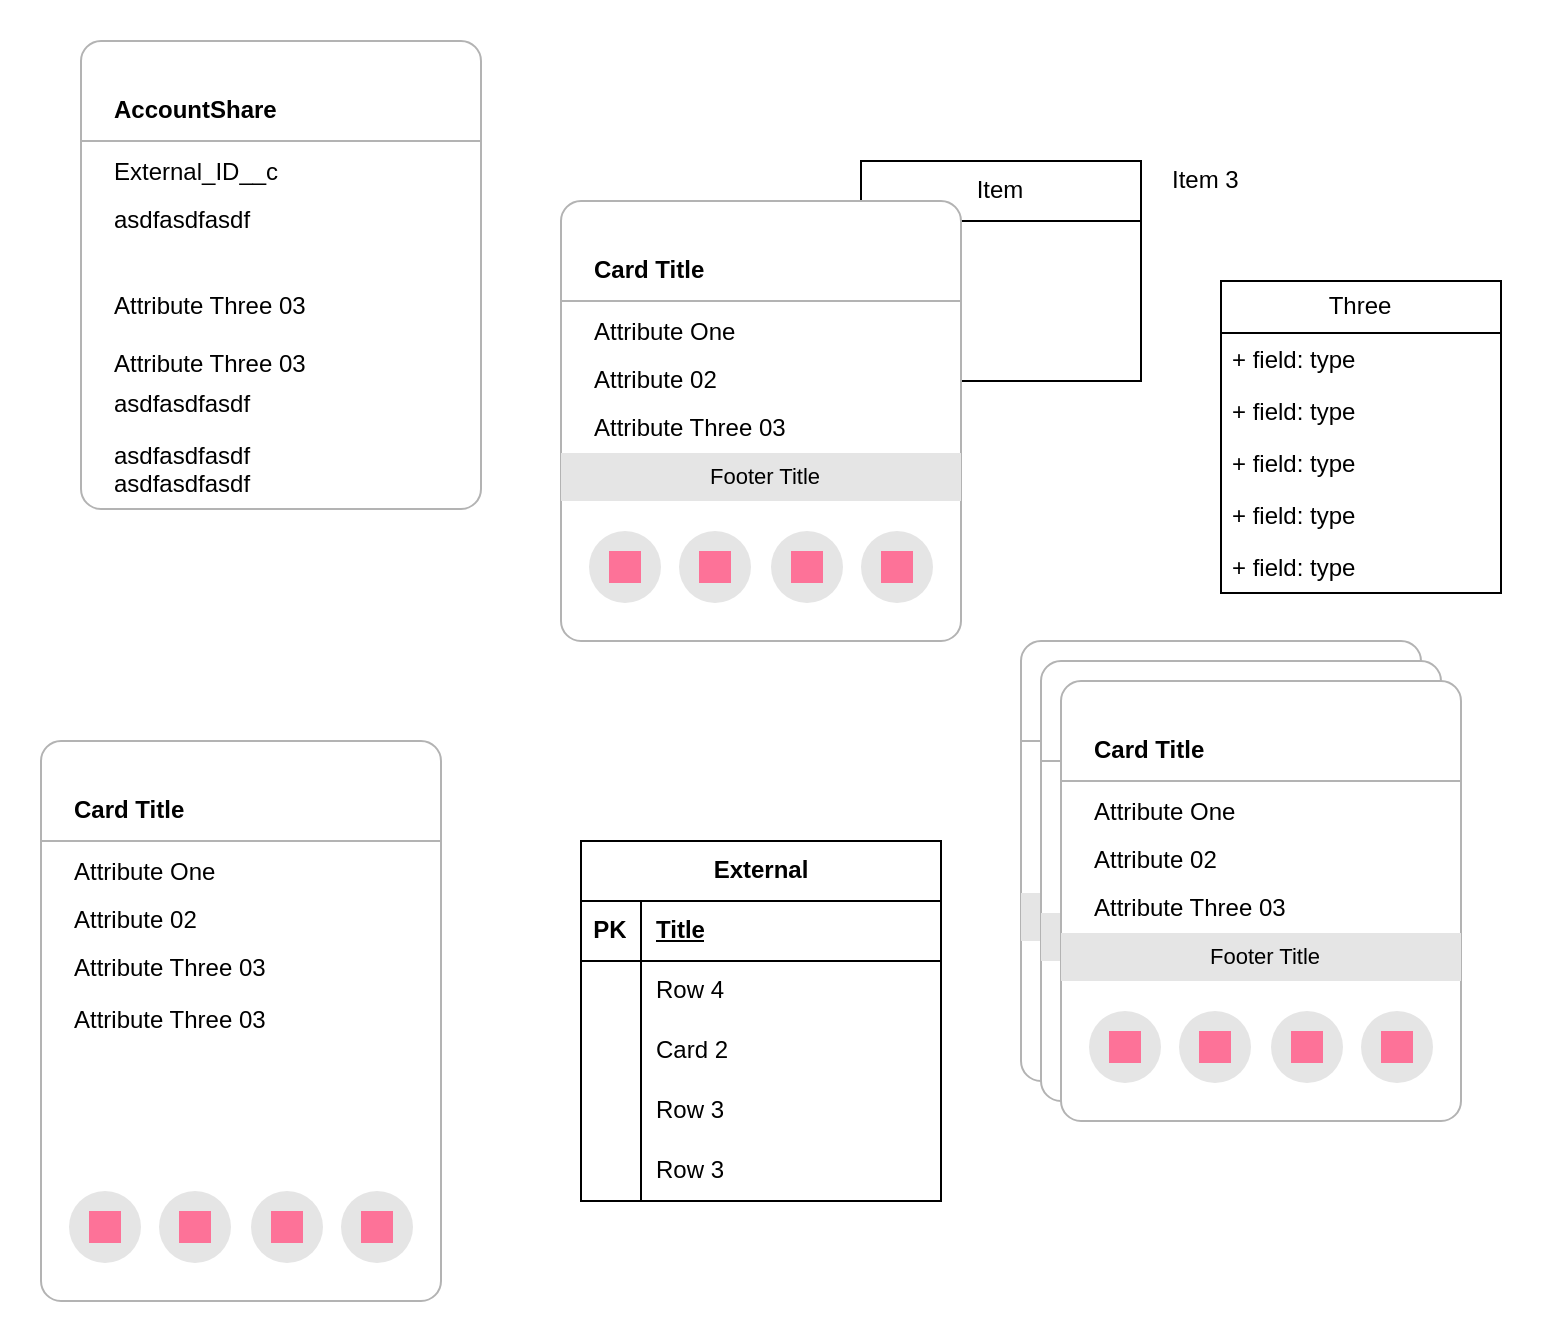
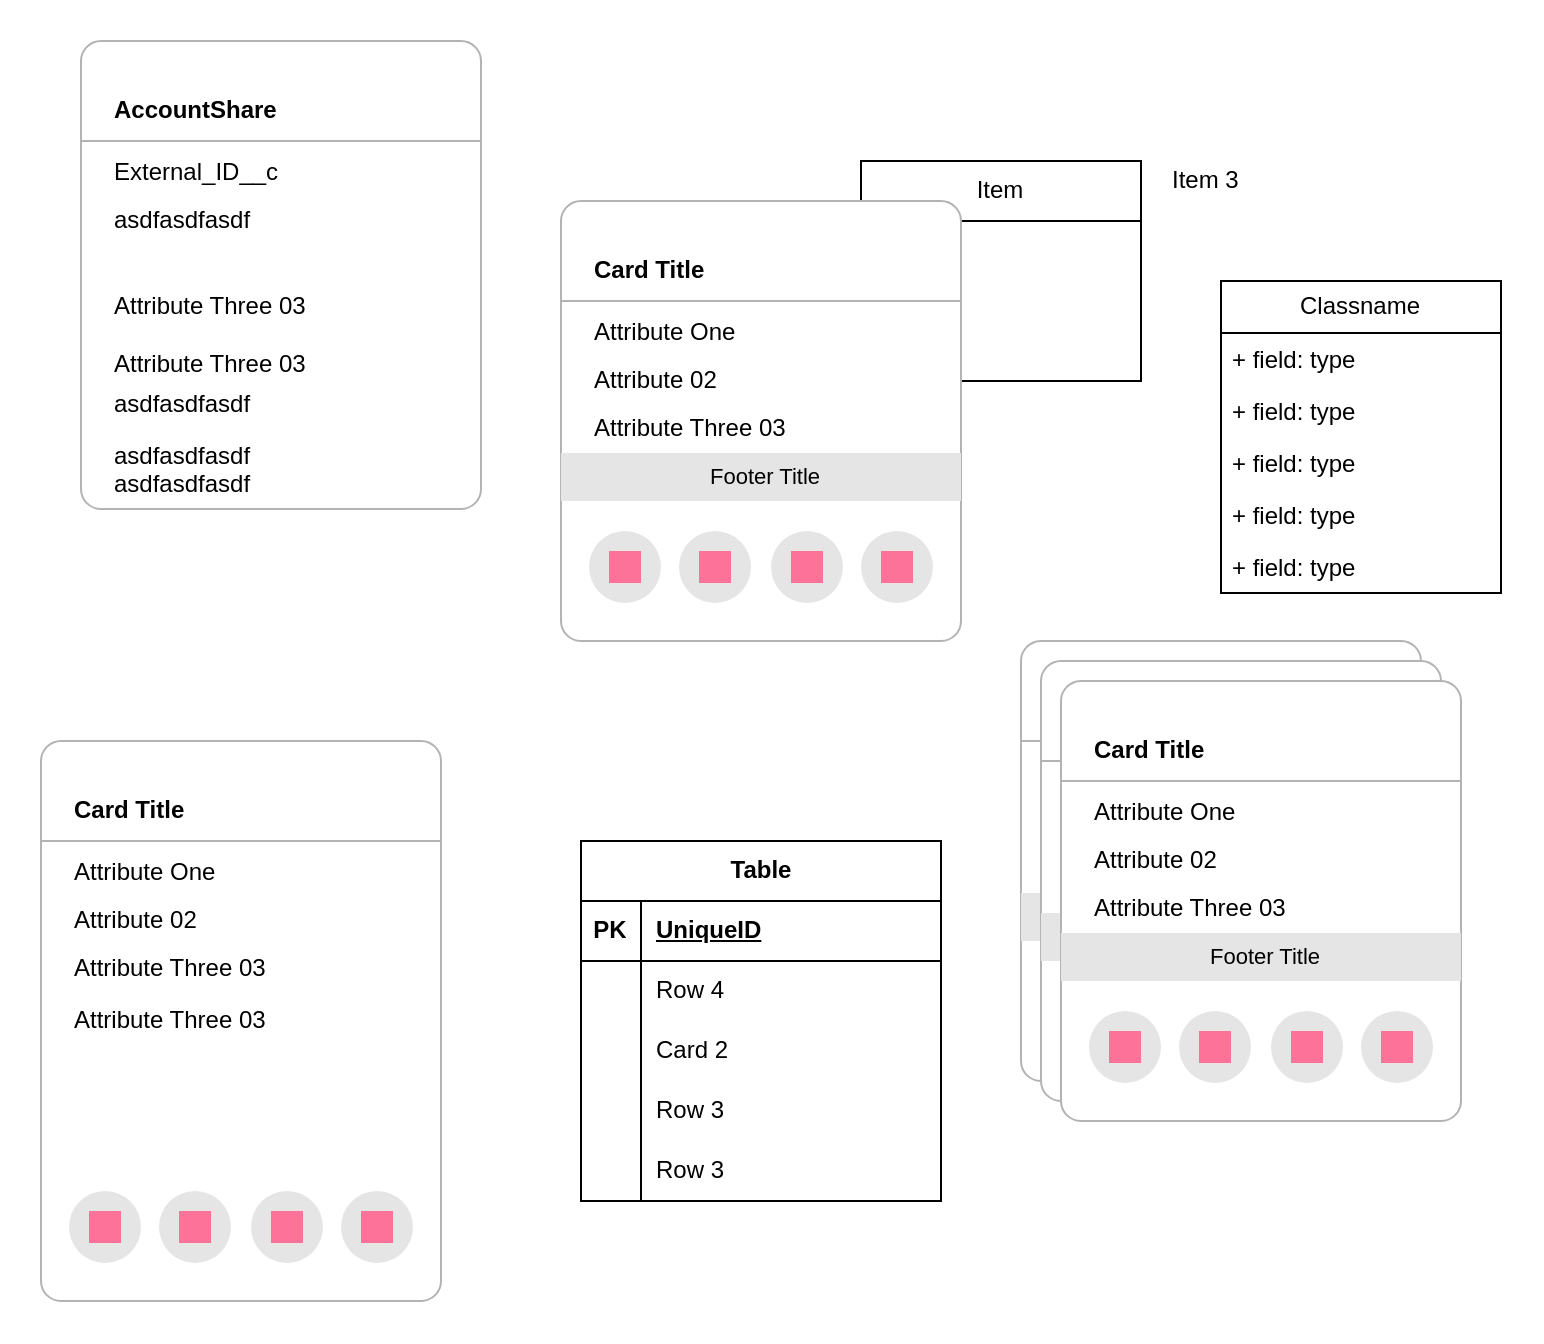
node "Three": label "Three" -> "Classname"
node "External": label "External" -> "Table"
node "Title": label "Title" -> "UniqueID"
